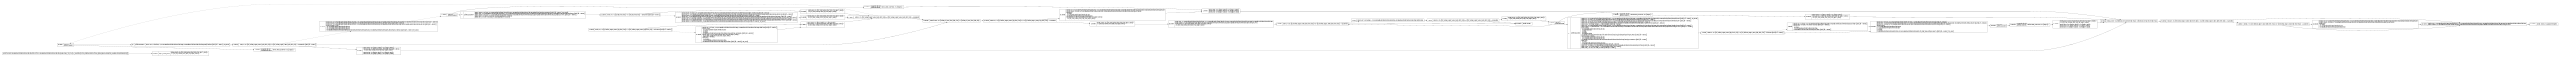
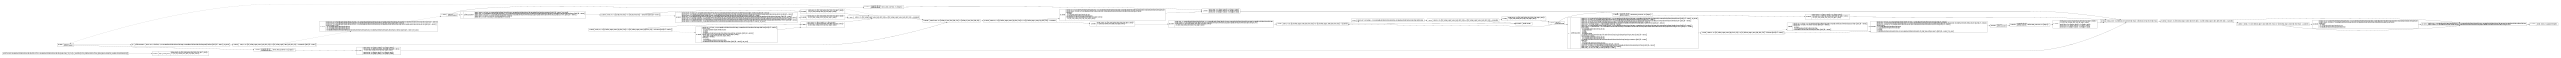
edge "18: 0x0057" -> "43: 0x00c1": now "42: 0x00c0" -> "43: 0x00c1"
